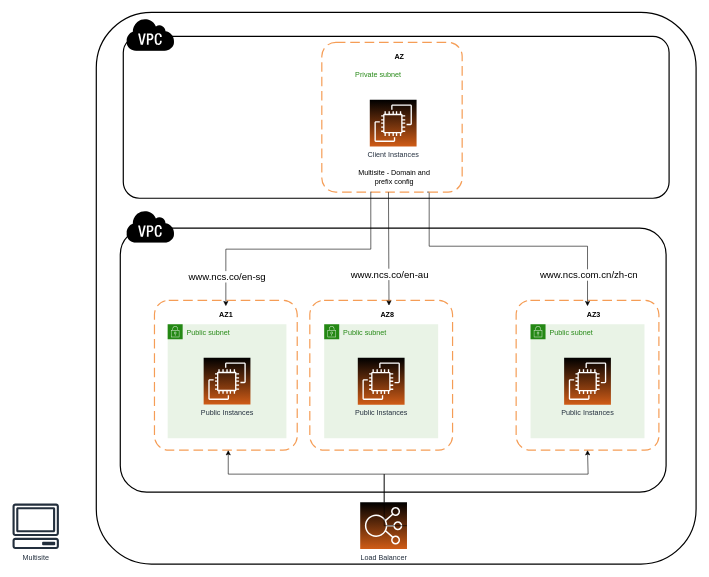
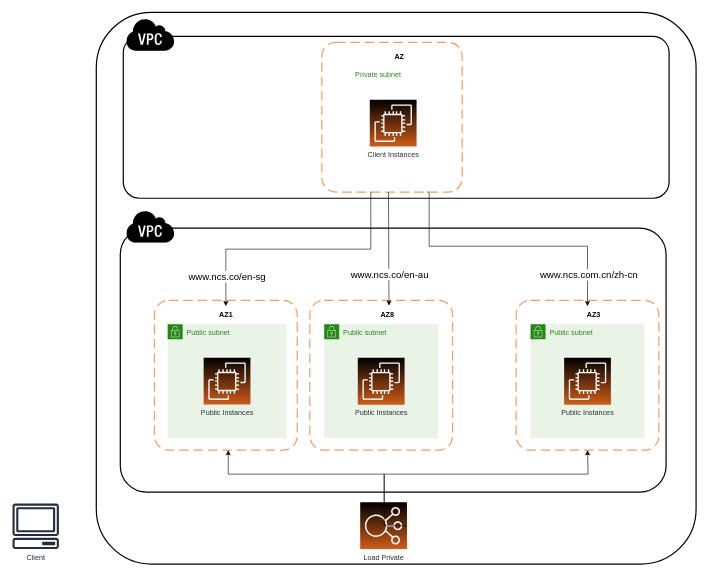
node "Multisite - Domain and prefix config": removed
node "Multisite": label "Multisite" -> "Client"
node "Load Balancer": label "Load Balancer" -> "Load Private"
